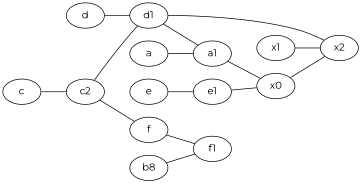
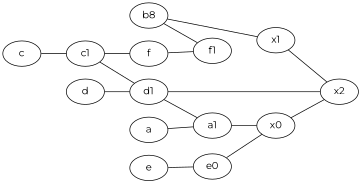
edge "b8" -- "x1": added
node "c2": label "c2" -> "c1"
node "e1": label "e1" -> "e0"
